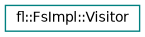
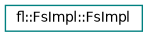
node "fl::FsImpl::Visitor": label "fl::FsImpl::Visitor" -> "fl::FsImpl::FsImpl"
